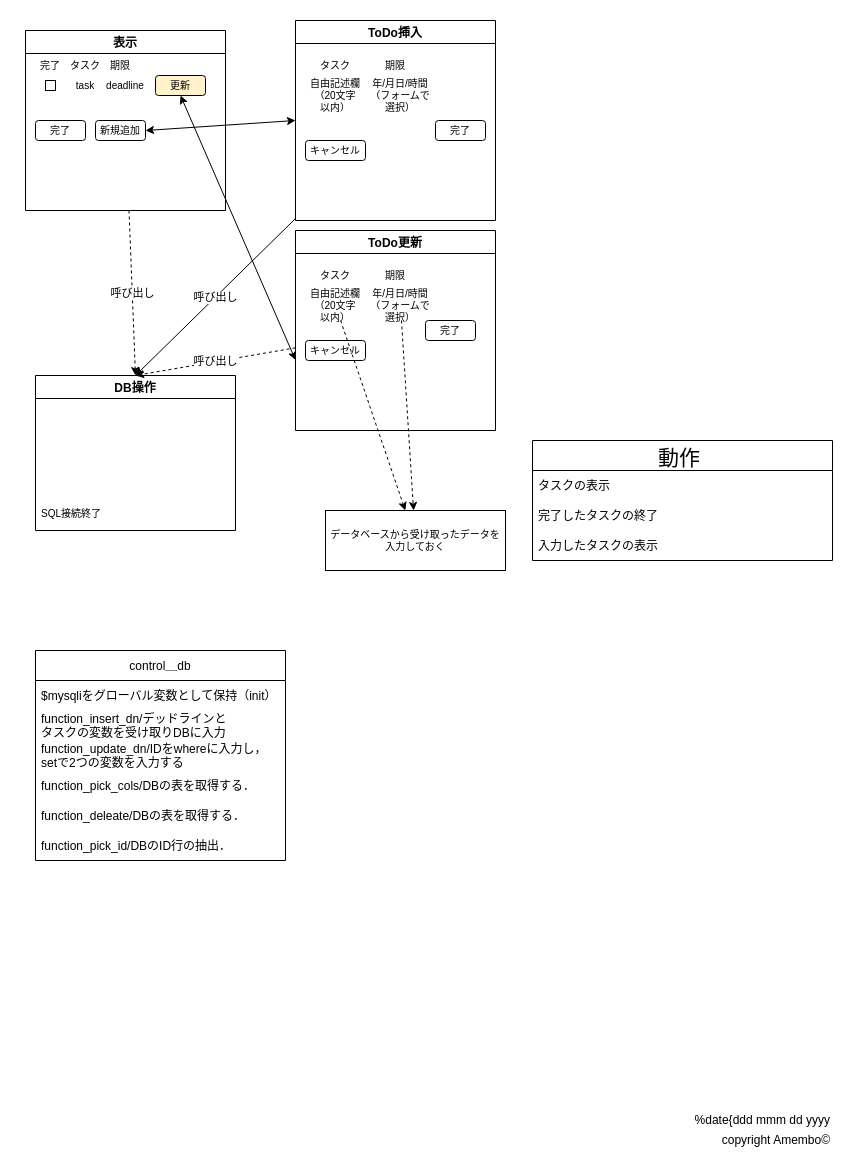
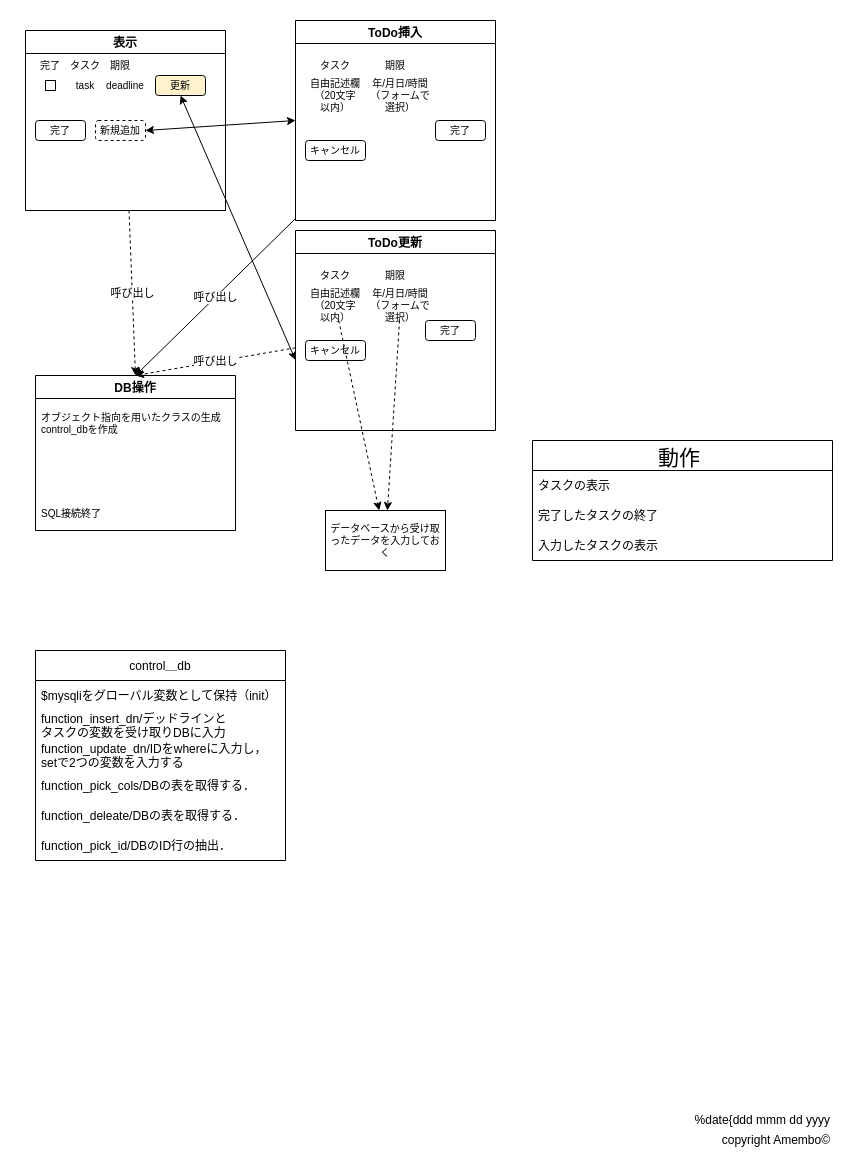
node "新規追加": style solid -> dashed
node "オブジェクト指向を用いたクラスの生成 control_dbを作成": added
node "データベースから受け取ったデータを入力しておく": size 180x60 -> 120x60
